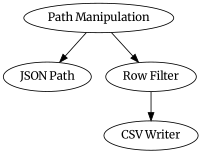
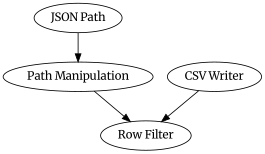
edge "Path Manipulation" -> "JSON Path": reversed
edge "Row Filter" -> "CSV Writer": reversed
